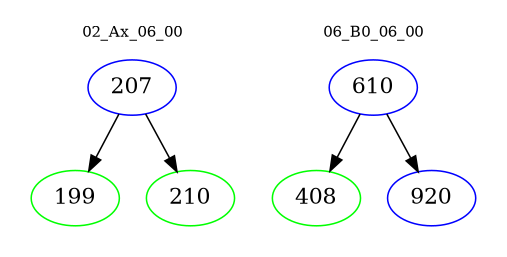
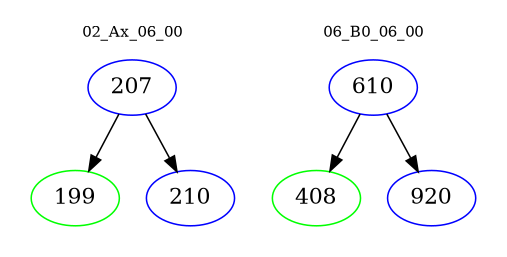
node "210": color green -> blue
